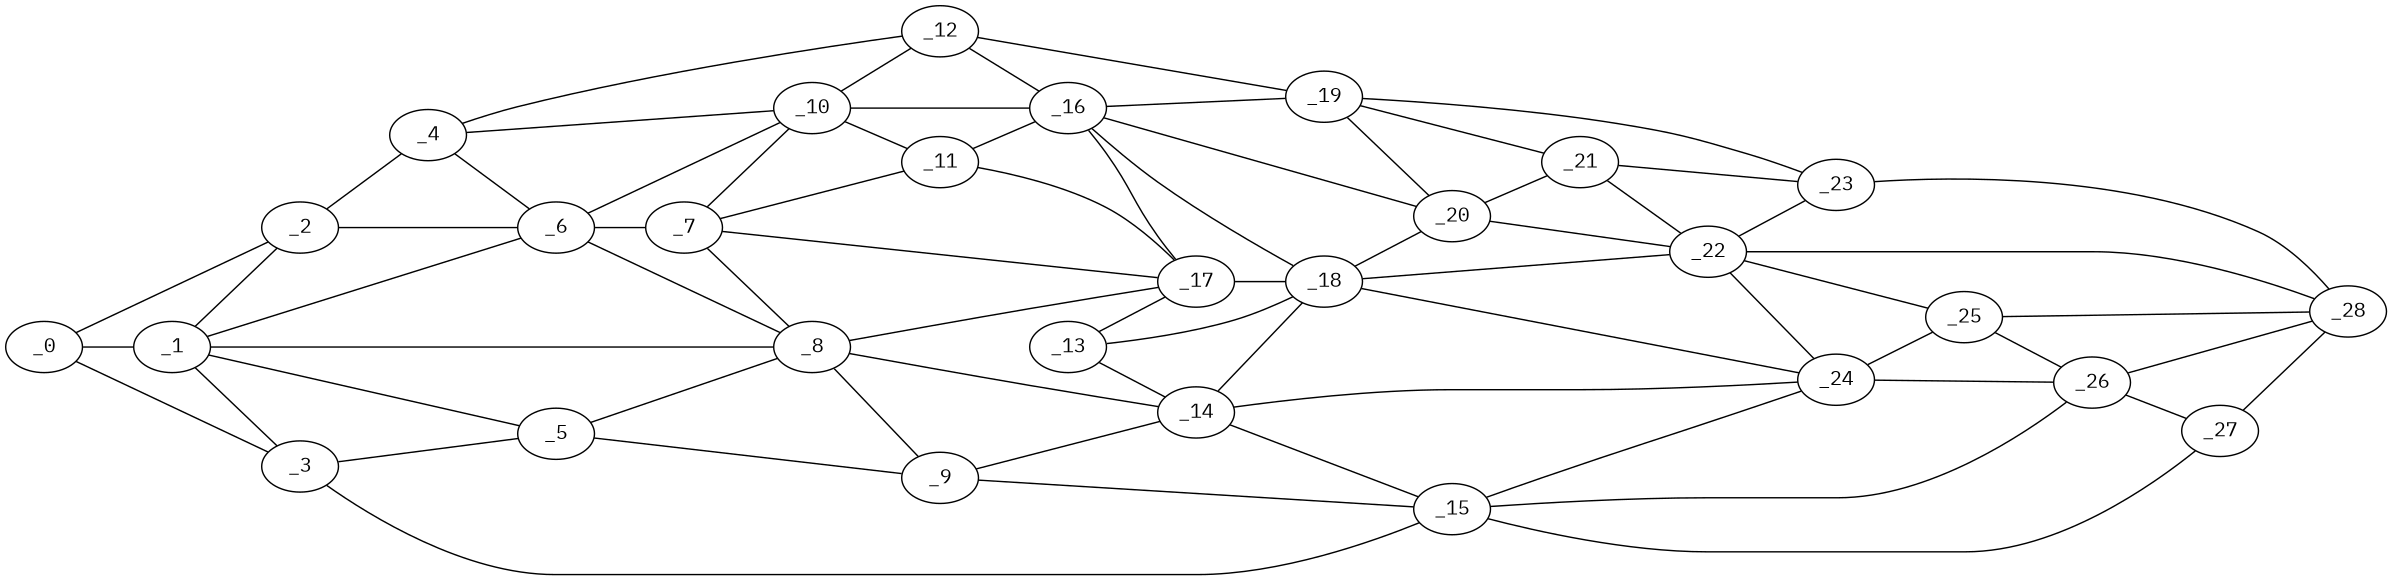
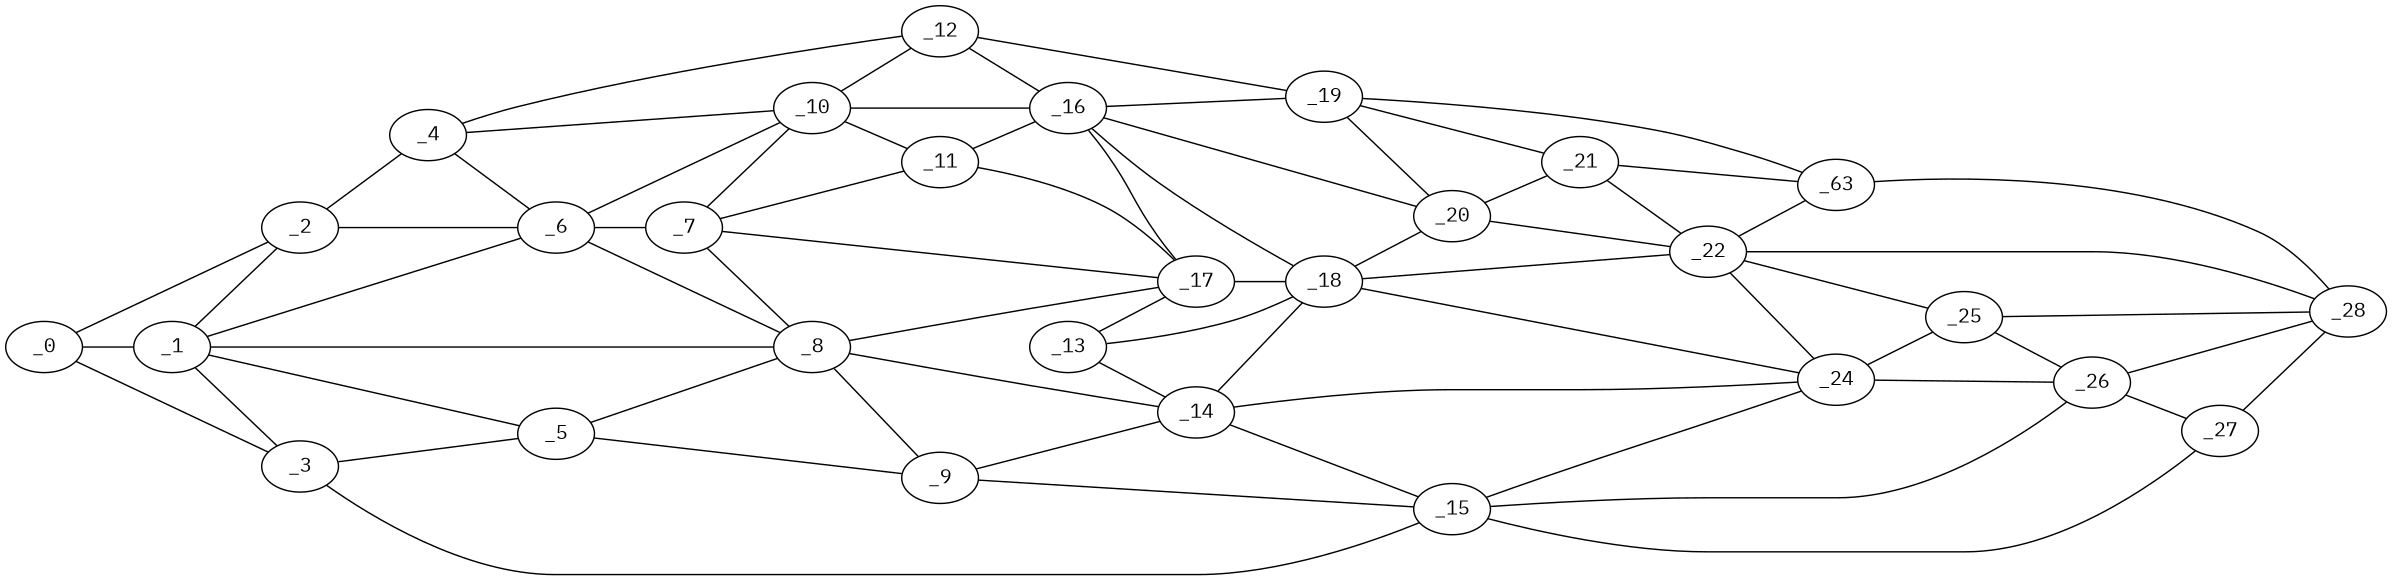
node "_23": label "_23" -> "_63"
